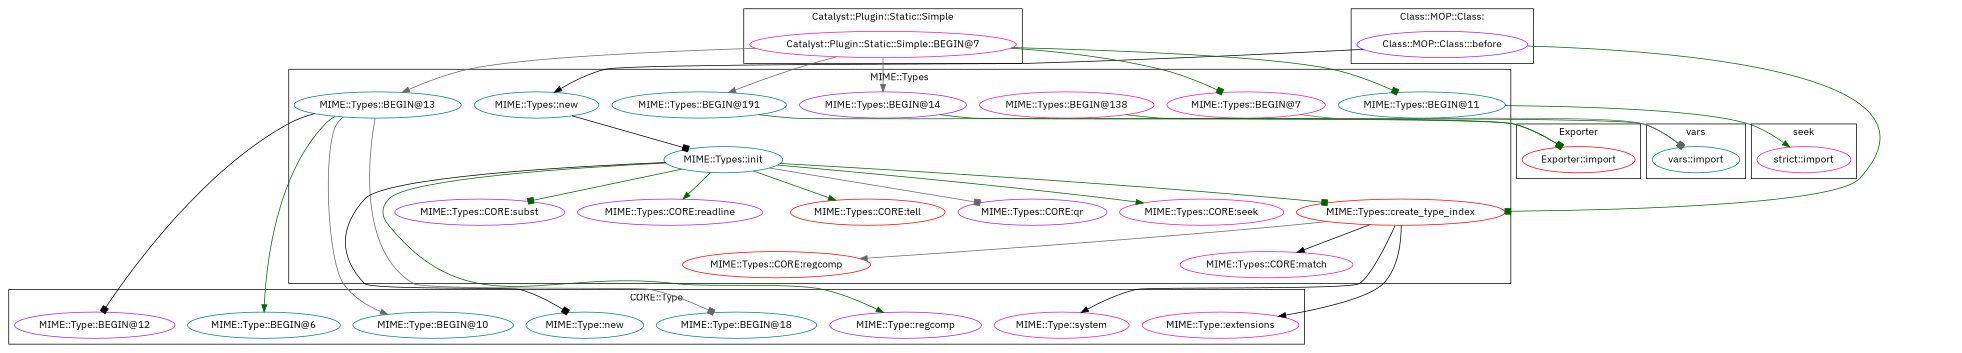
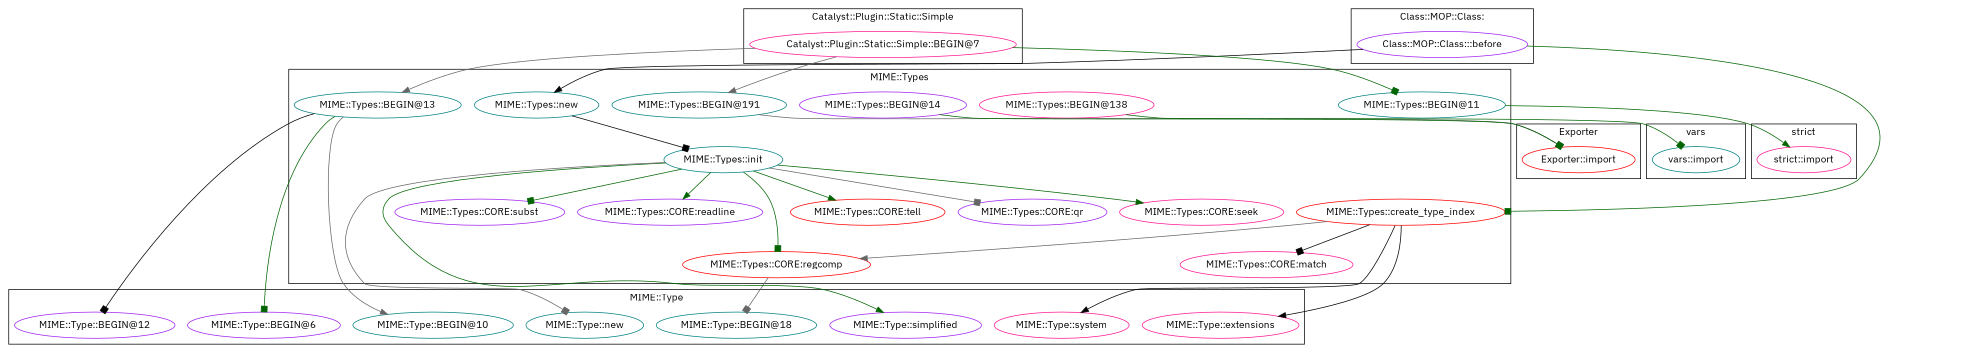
edge "Catalyst::Plugin::Static::Simple::BEGIN@7" -> "MIME::Types::BEGIN@14": removed
node "MIME::Types::BEGIN@7": removed
edge "MIME::Types::BEGIN@191" -> "Exporter::import": color darkgreen -> gray40
cluster "seek": label "seek" -> "strict"
edge "MIME::Types::init" -> "MIME::Types::create_type_index": now "MIME::Types::init" -> "MIME::Types::CORE:regcomp"
edge "MIME::Types::init" -> "MIME::Type::new": color black -> gray40
edge "MIME::Types::BEGIN@13" -> "MIME::Type::BEGIN@6": arrowhead normal -> box
edge "MIME::Types::create_type_index" -> "MIME::Types::CORE:match": arrowhead normal -> box
edge "MIME::Types::BEGIN@13" -> "MIME::Type::BEGIN@18": now "MIME::Types::CORE:regcomp" -> "MIME::Type::BEGIN@18"
cluster "CORE::Type": label "CORE::Type" -> "MIME::Type"
node "MIME::Type::BEGIN@6": color teal -> purple
node "MIME::Type::regcomp": label "MIME::Type::regcomp" -> "MIME::Type::simplified"
